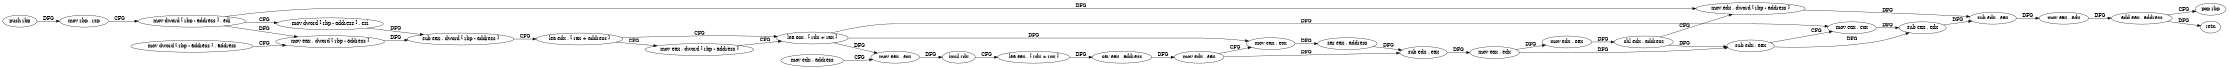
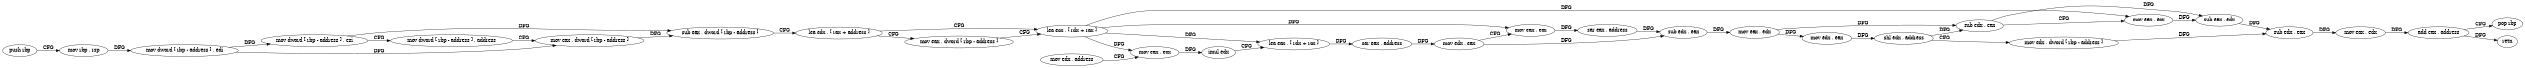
edge "mov dword [ rbp - address ] , edi" -> "mov edx , dword [ rbp - address ]": removed, label "DFG"
edge "push rbp" -> "mov rbp , rsp": label "DFG" -> "CFG"
edge "mov rbp , rsp" -> "mov dword [ rbp - address ] , edi": label "CFG" -> "DFG"
edge "mov dword [ rbp - address ] , edi" -> "mov dword [ rbp - address ] , esi": label "CFG" -> "DFG"
edge "lea ecx , [ rdx + rax ]" -> "lea eax , [ rdx + rcx ]": added, label "DFG"
edge "mov dword [ rbp - address ] , esi" -> "mov dword [ rbp - address ] , address": added, label "CFG"
node "imul rdx": label "imul rdx" -> "imul edx"
